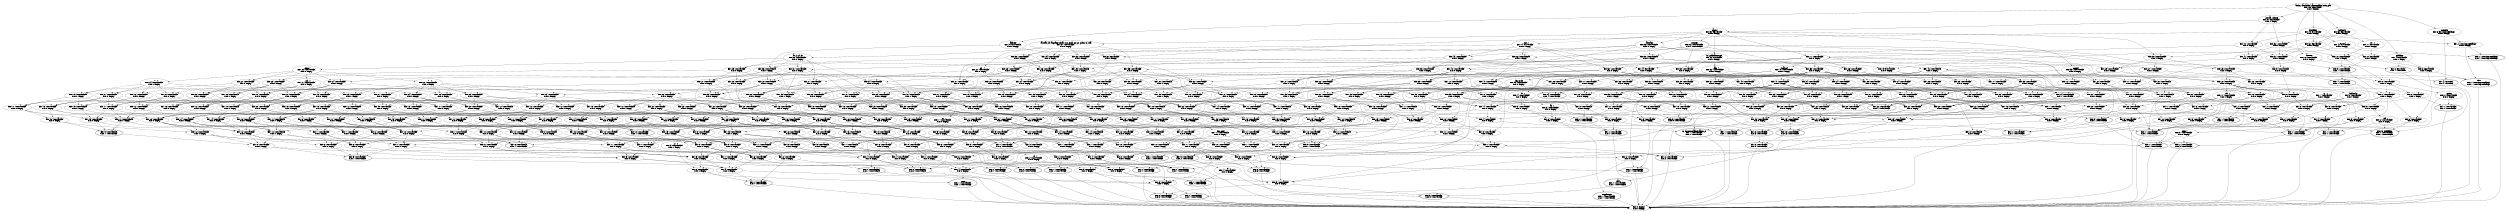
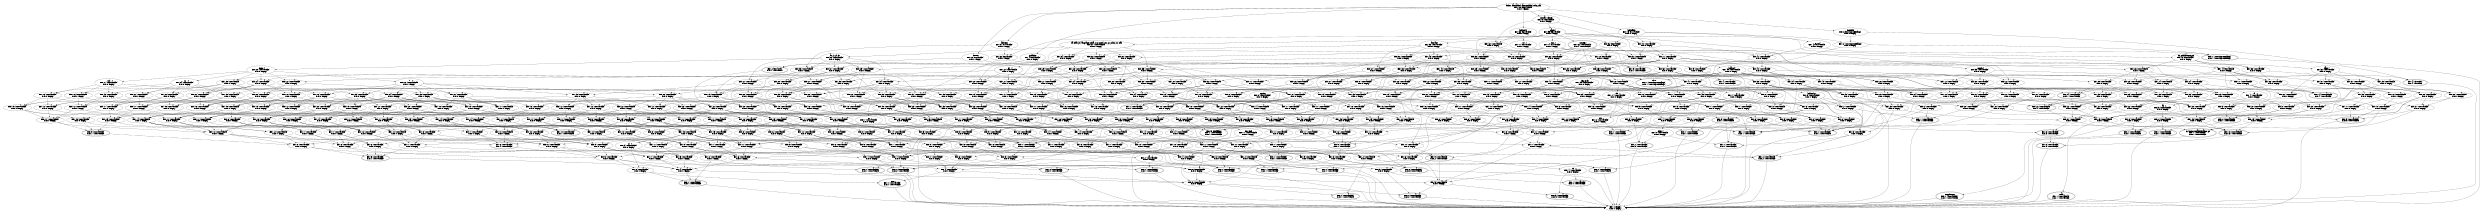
edge "read ext.: 1 (100% article) own: 1 (100% article)" -> "ext.: 3 (100% article) own: 3 (100% article)": now "read ext.: 1 (100% article) own: 1 (100% article)" -> "ext.: 0 (empty) own: 0 (empty)"
